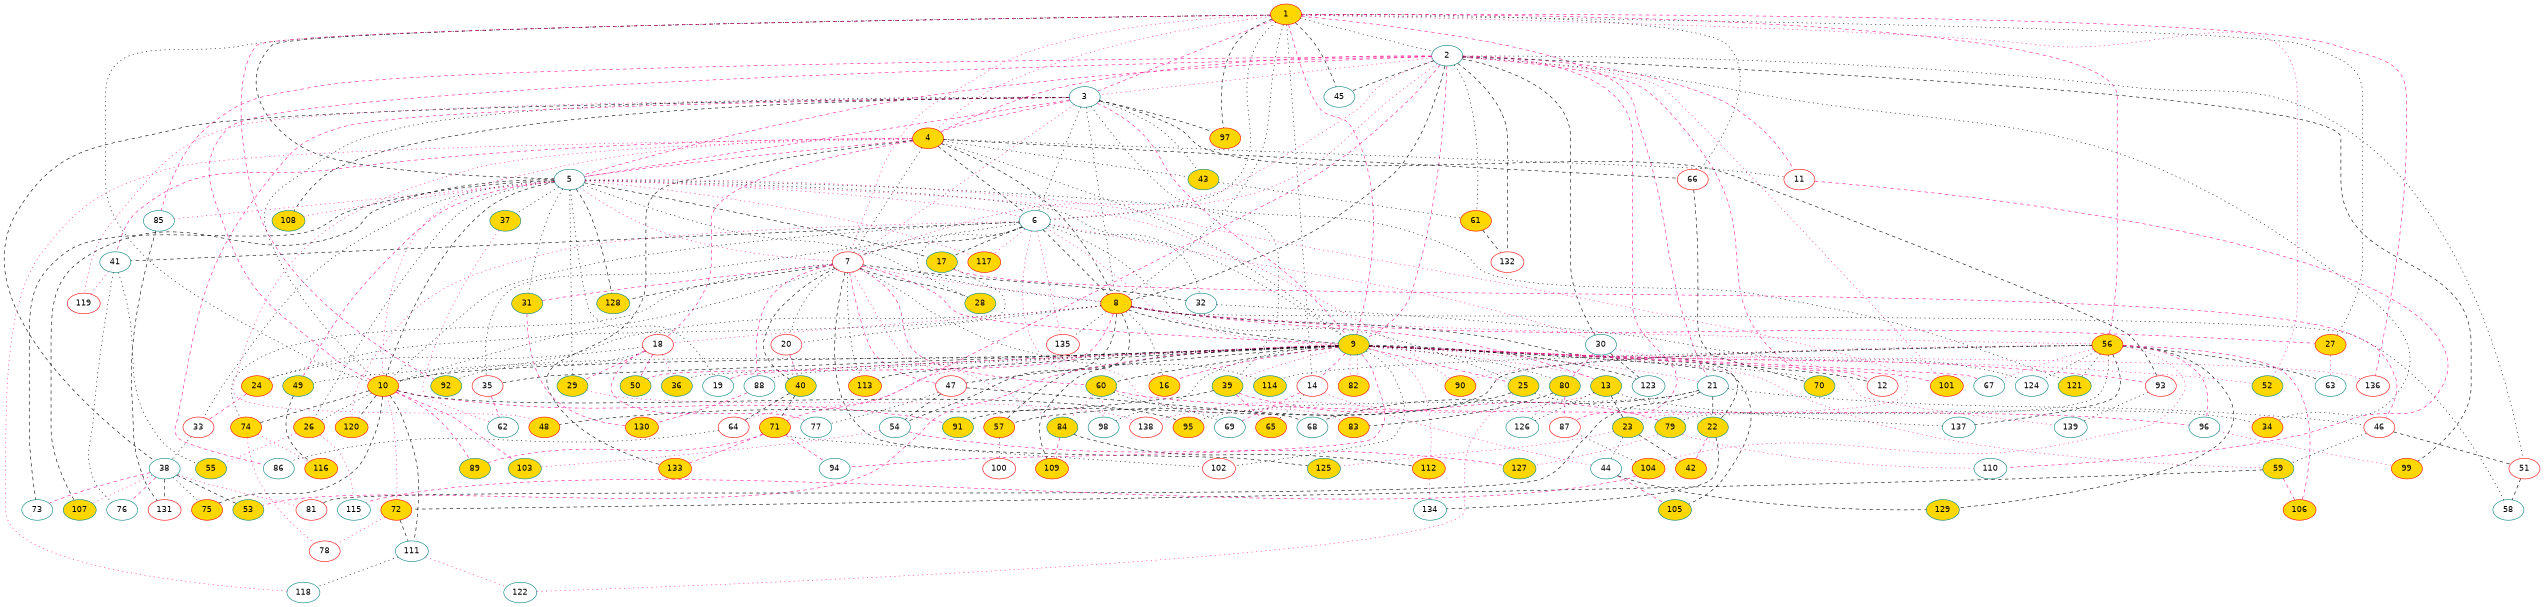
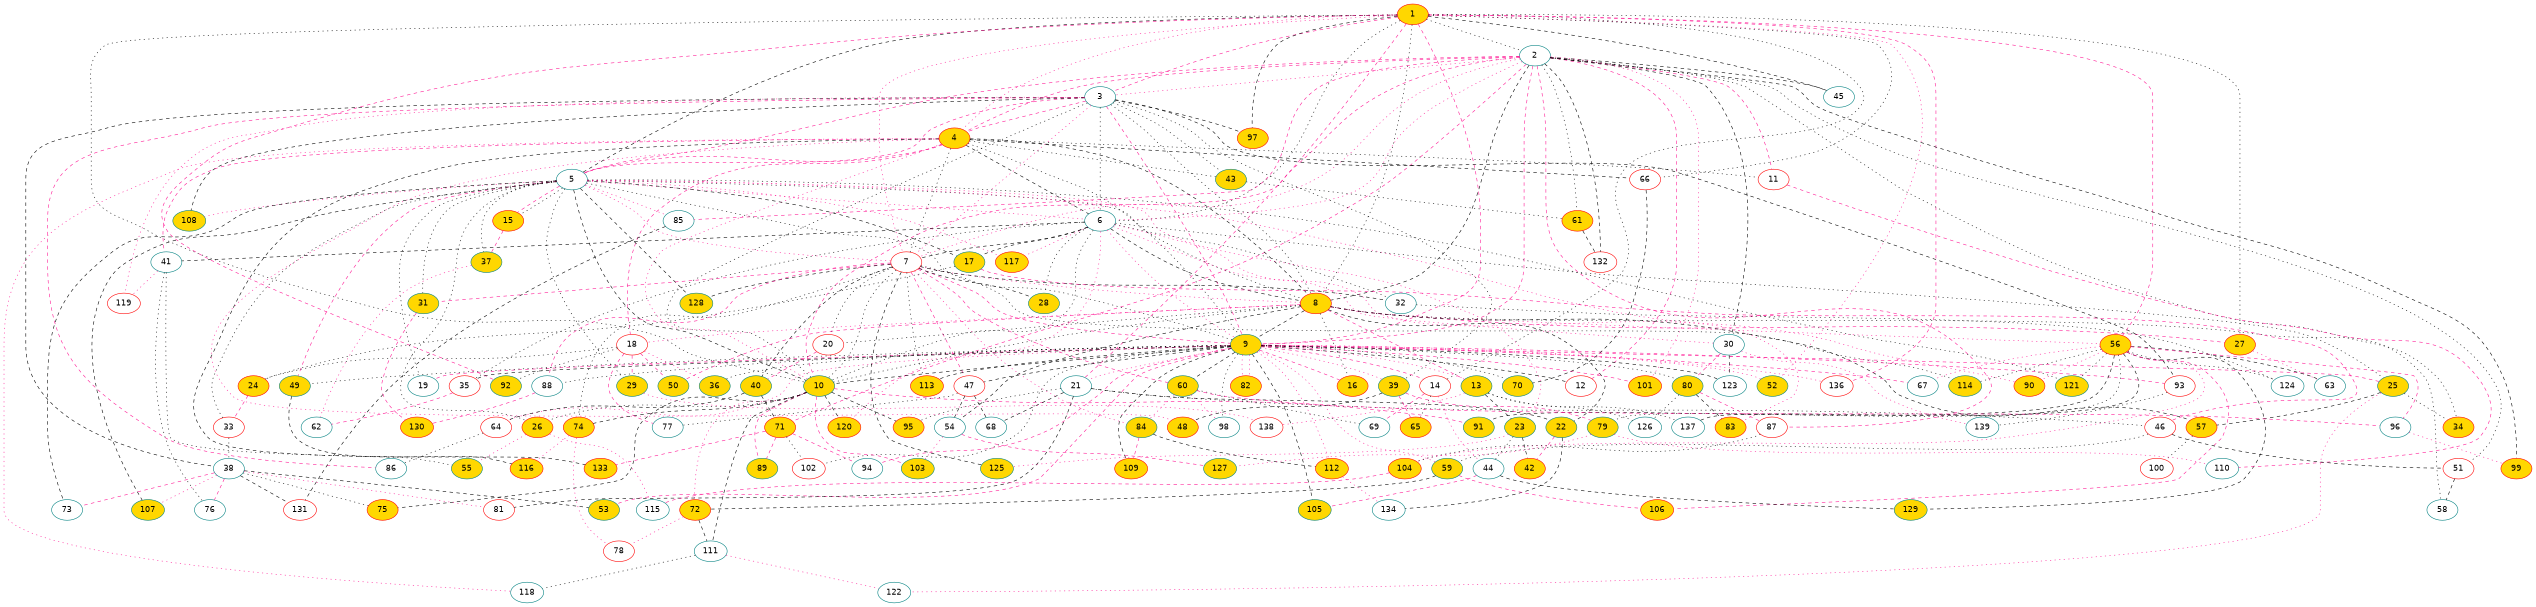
node "15": added
node "135": removed
node "10": color red -> teal
